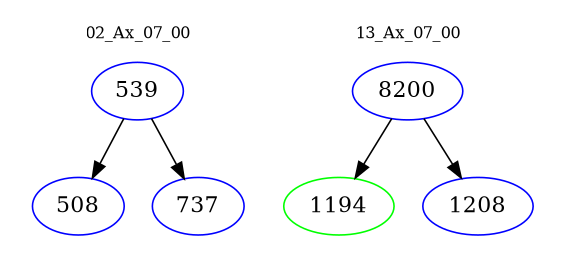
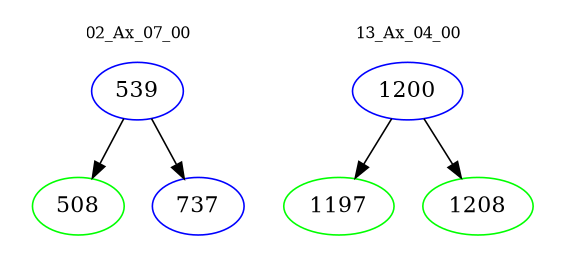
cluster "13_Ax_07_00": label "13_Ax_07_00" -> "13_Ax_04_00"
node "8200": label "8200" -> "1200"
node "508": color blue -> green
node "1194": label "1194" -> "1197"
node "1208": color blue -> green
